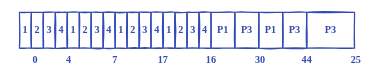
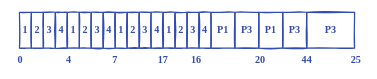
node "0": moved (35, 60) -> (20, 60)
node "16": moved (211, 60) -> (196, 60)
node "30": label "30" -> "20"
